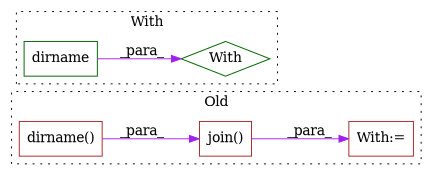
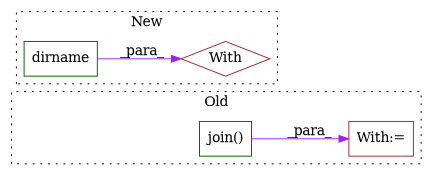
cluster "With": label "With" -> "New"
node "With": color darkgreen -> brown
node "dirname()": removed
node "join()": color brown -> darkgreen
